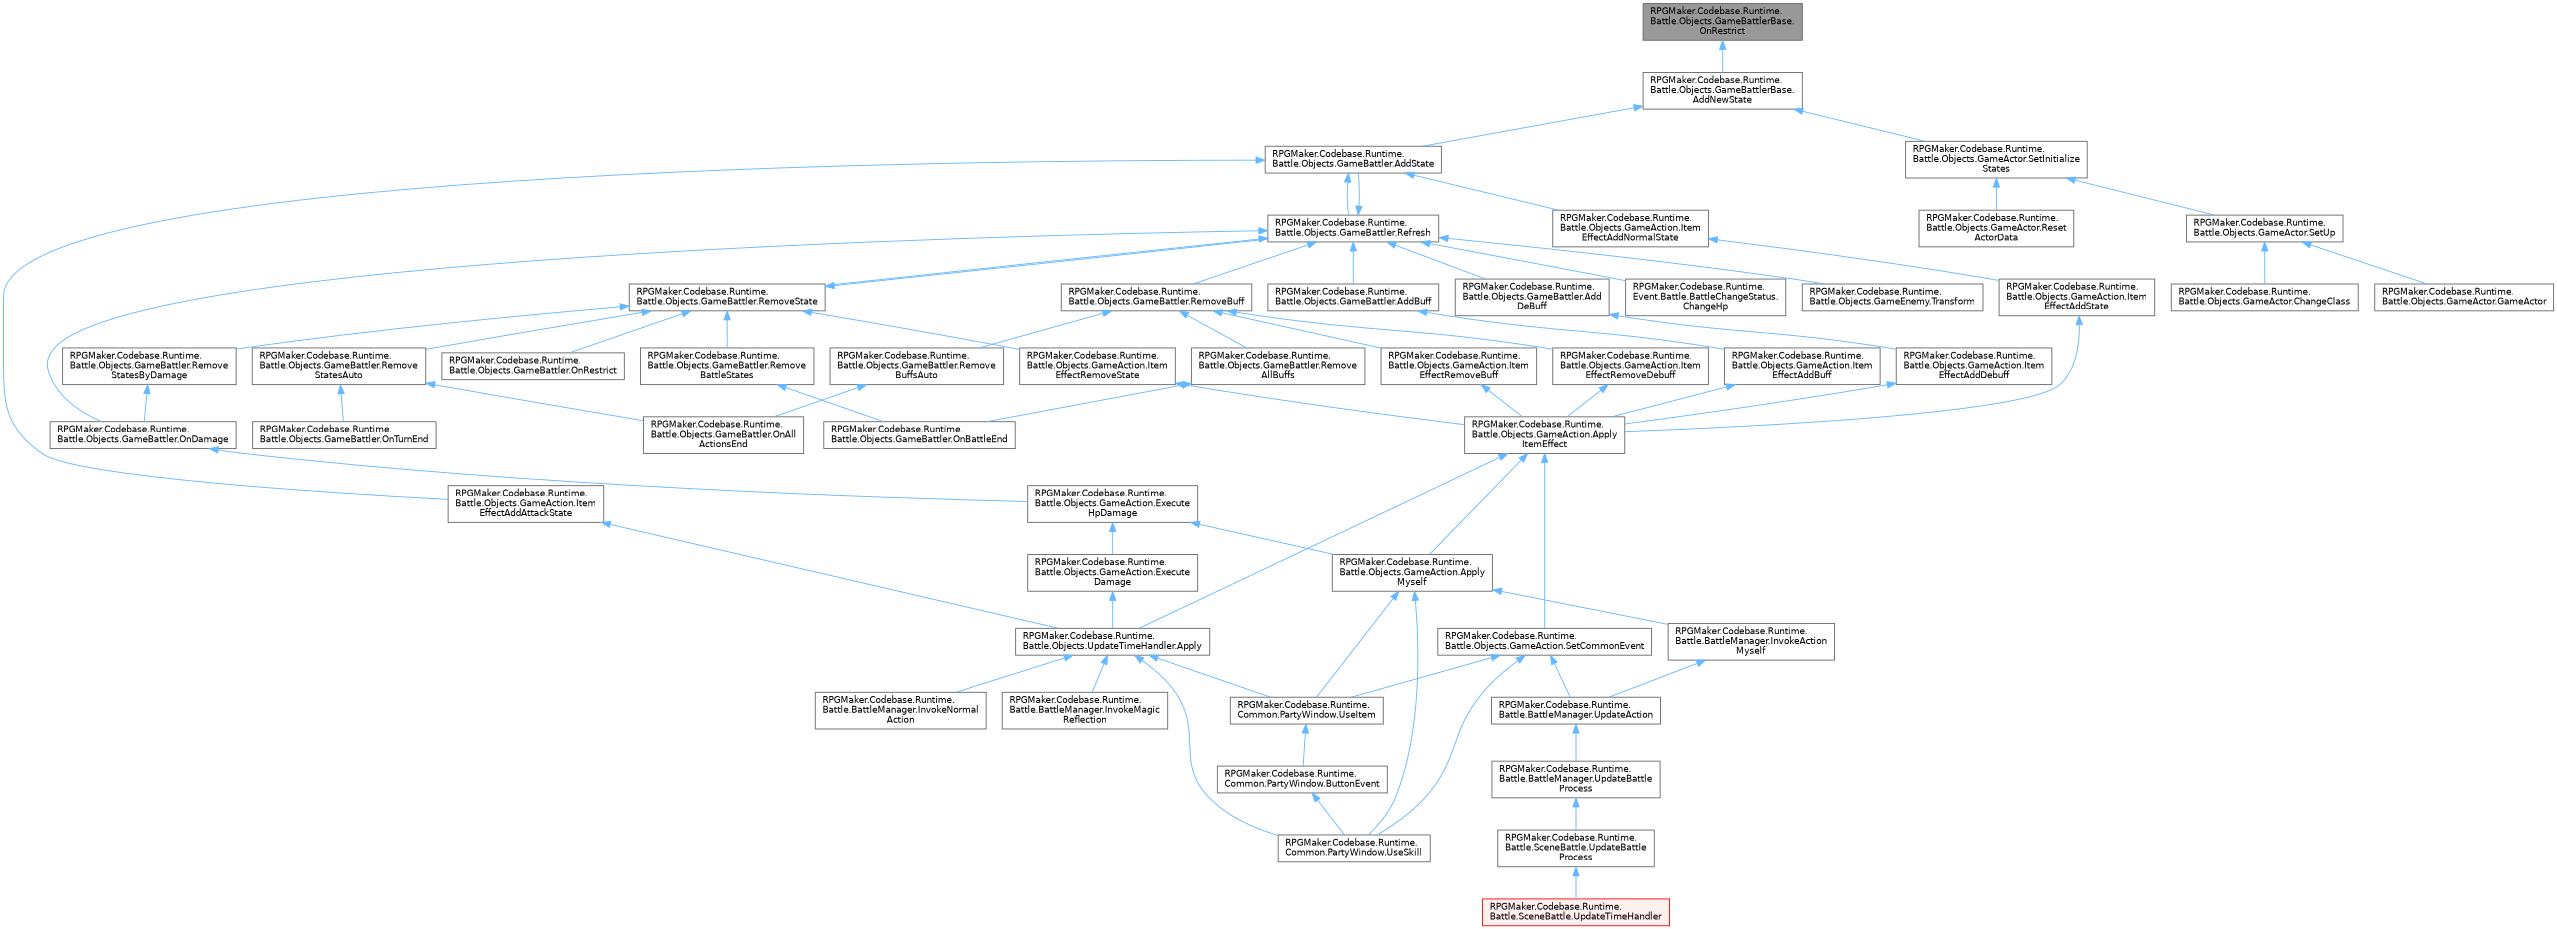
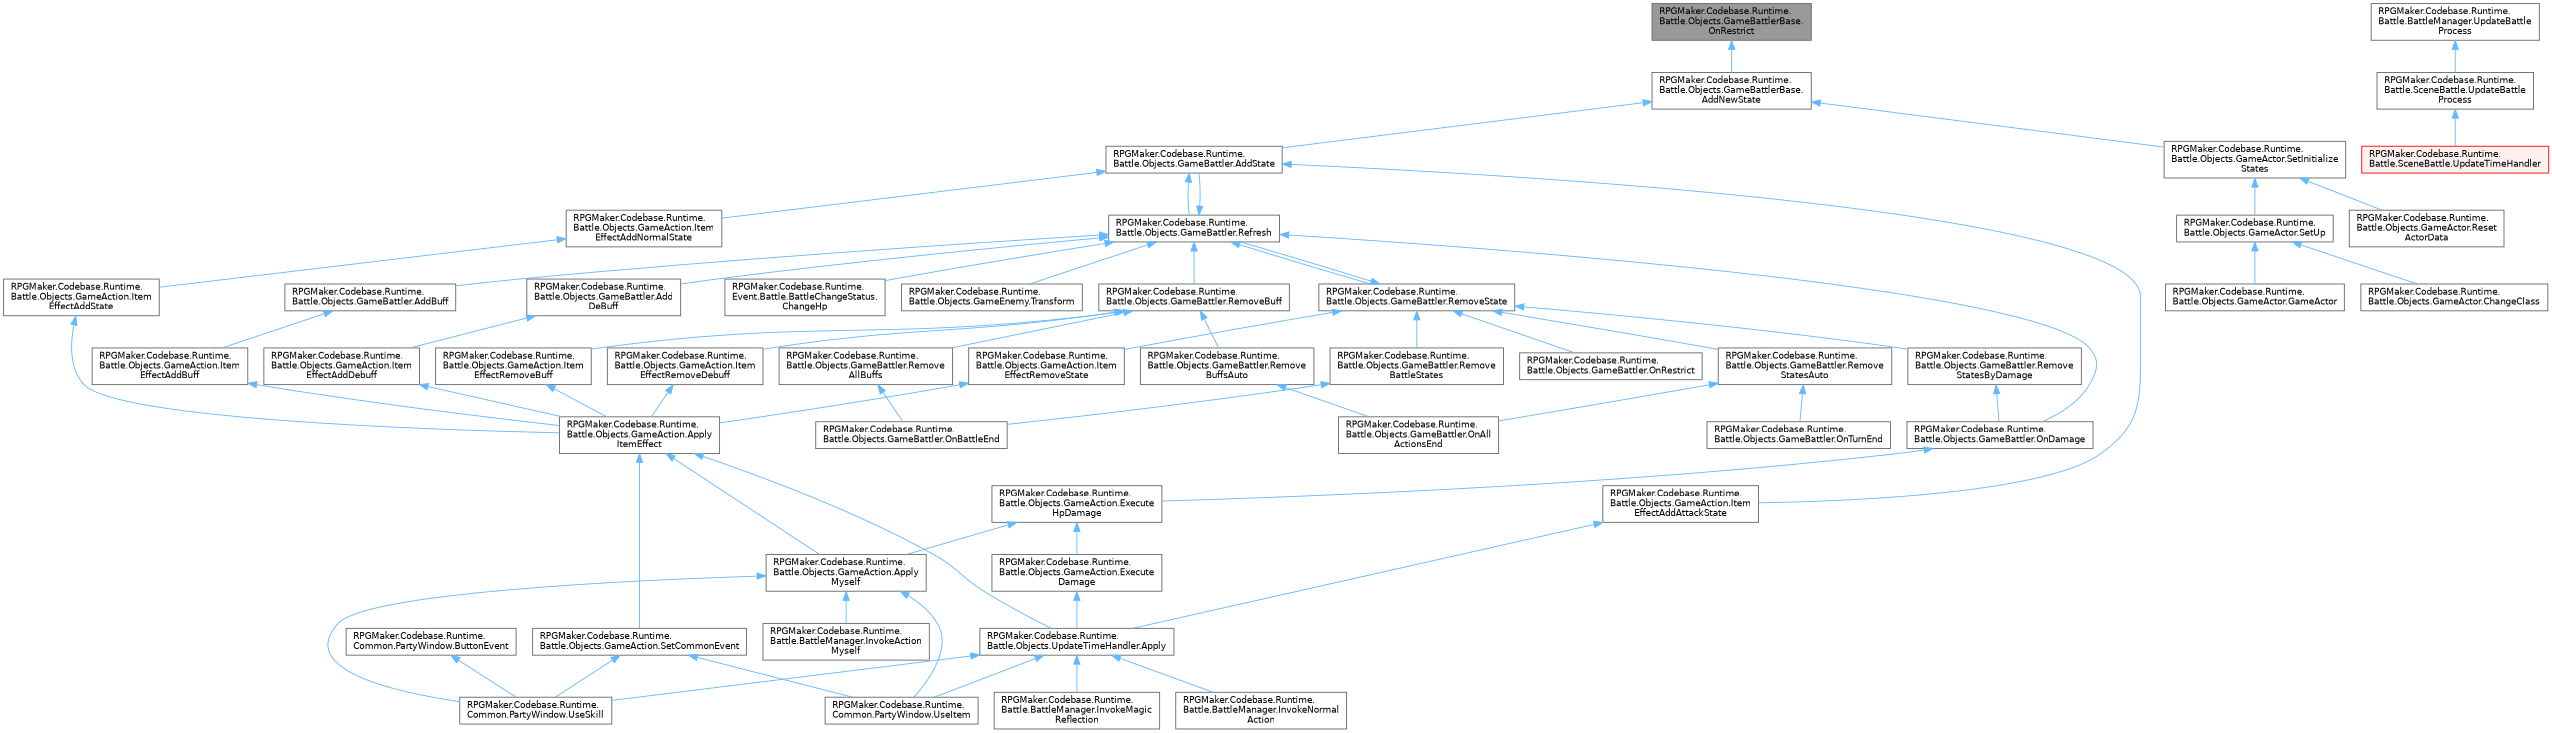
node "RPGMaker.Codebase.Runtime. Battle.BattleManager.UpdateAction": removed
edge "RPGMaker.Codebase.Runtime. Common.PartyWindow.ButtonEvent" -> "RPGMaker.Codebase.Runtime. Common.PartyWindow.UseItem": removed
